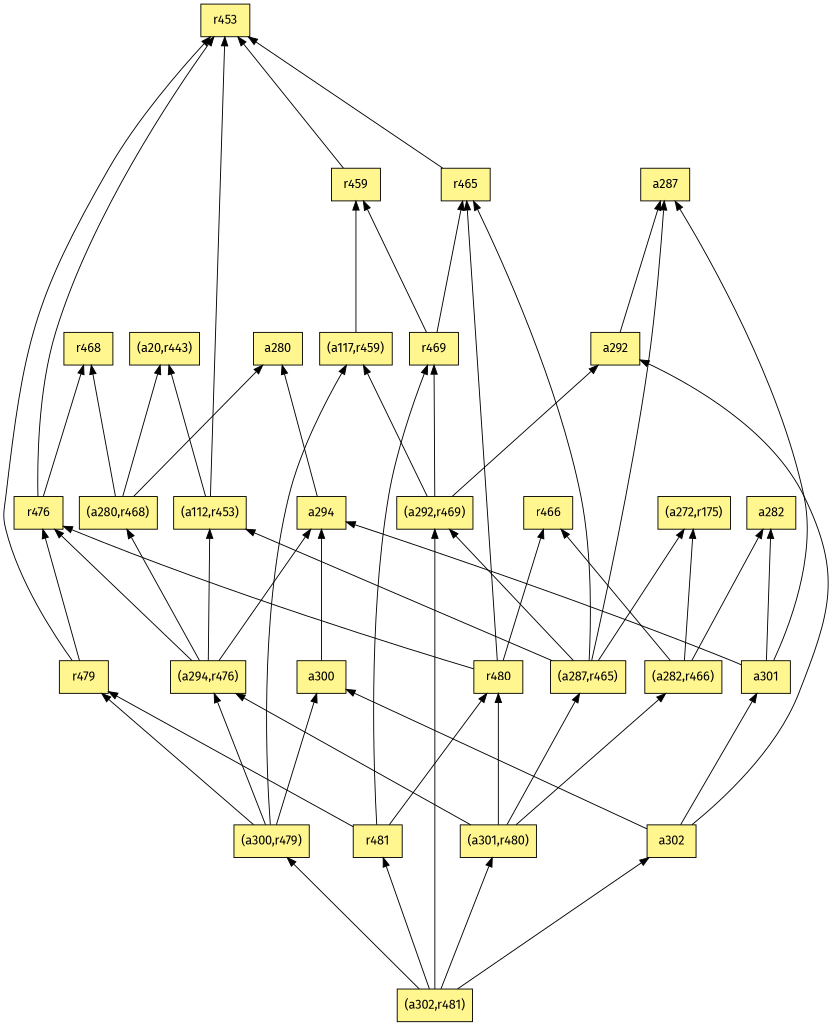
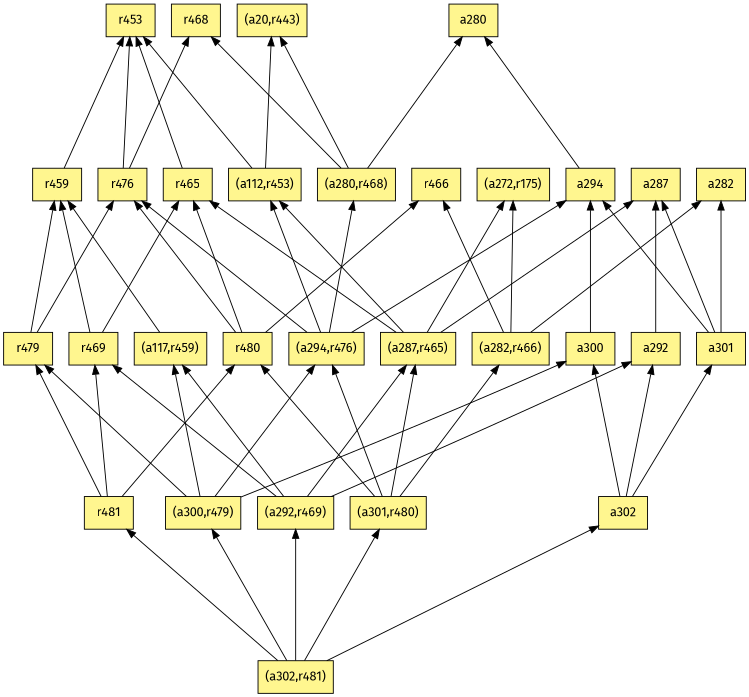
edge "r479" -> "r453": now "r479" -> "r459"
edge "(a287,r465)" -> "(a292,r469)": reversed
